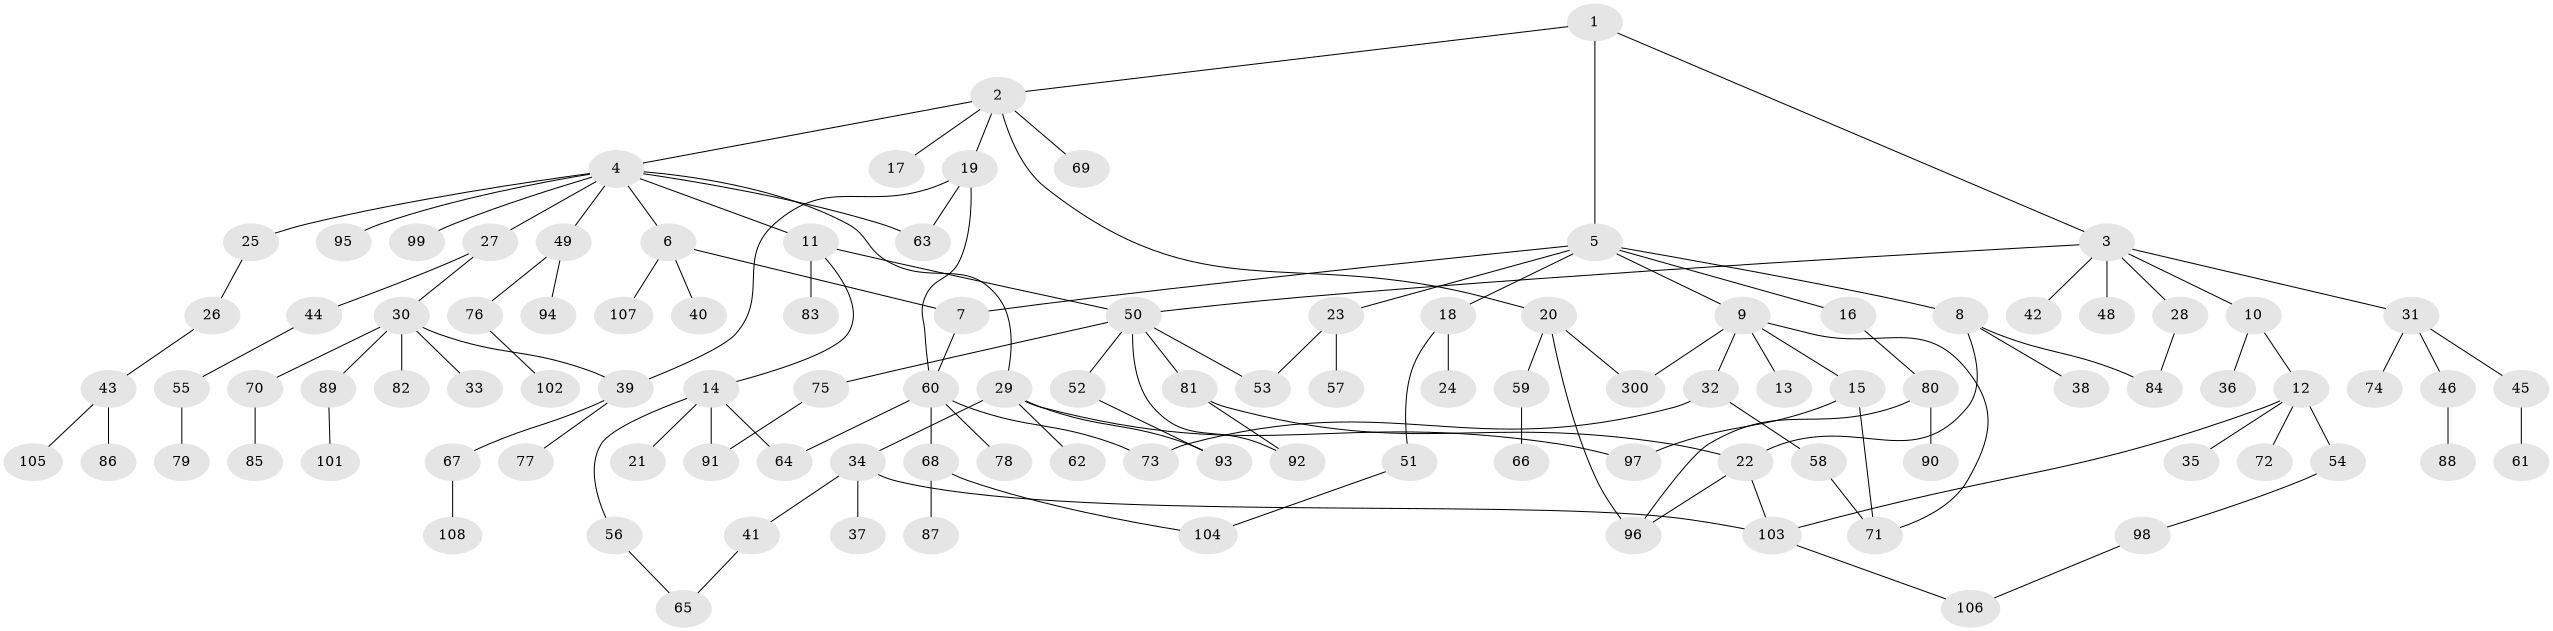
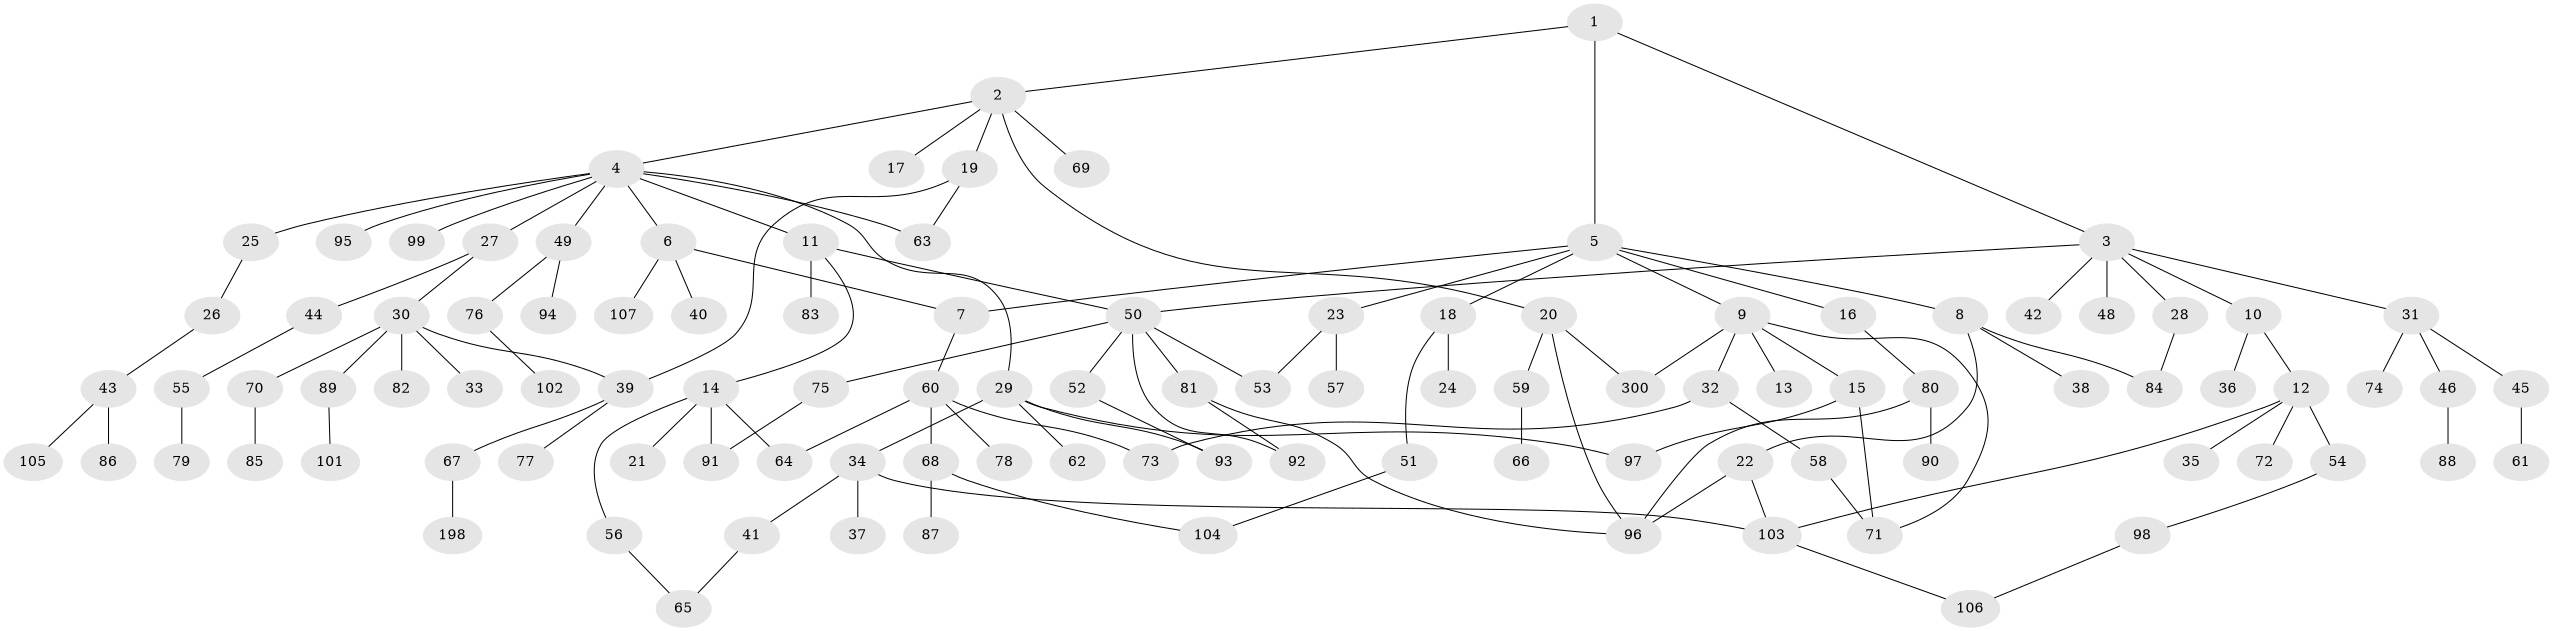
edge "19" -- "60": removed
edge "81" -- "22": now "81" -- "96"
node "108": label "108" -> "198"
